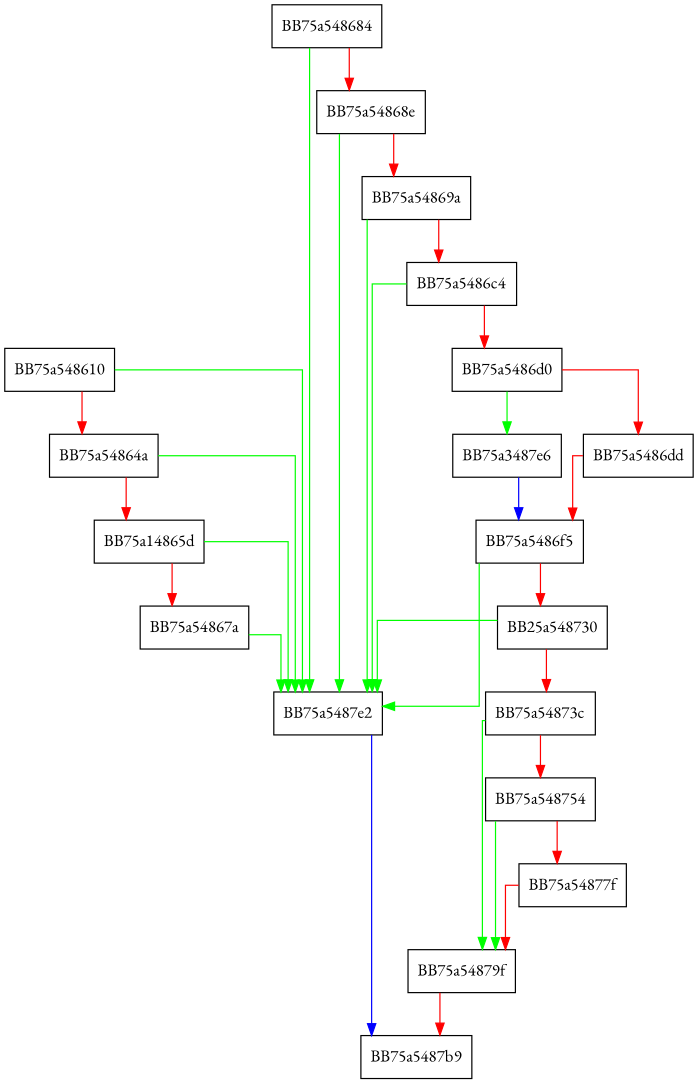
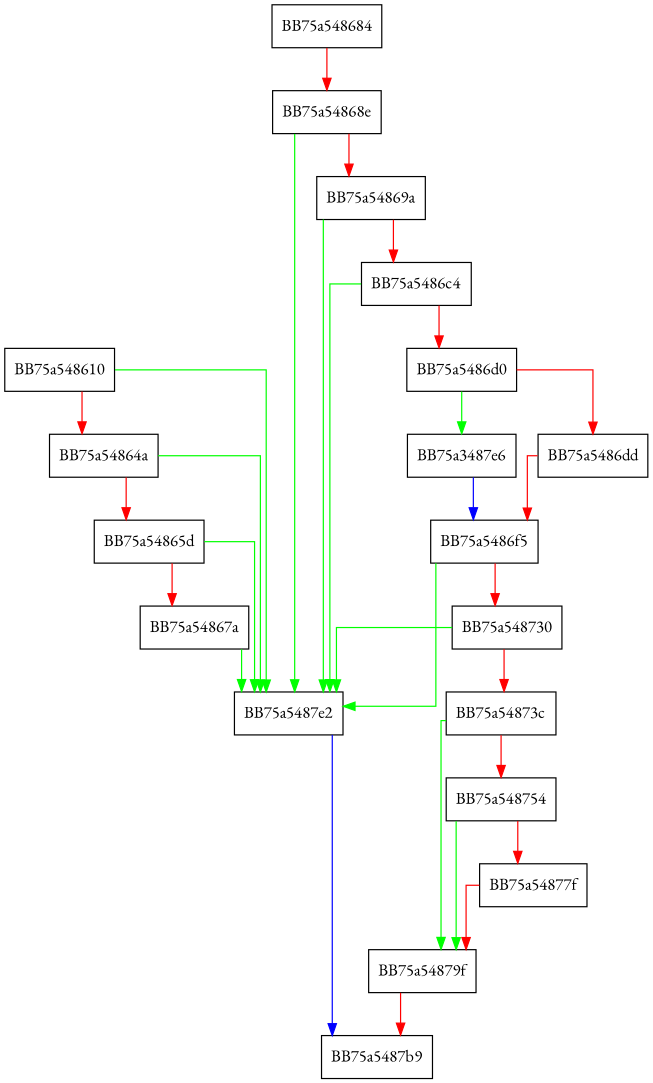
edge "BB75a548684" -> "BB75a5487e2": removed
node "BB75a14865d": label "BB75a14865d" -> "BB75a54865d"
node "BB25a548730": label "BB25a548730" -> "BB75a548730"
